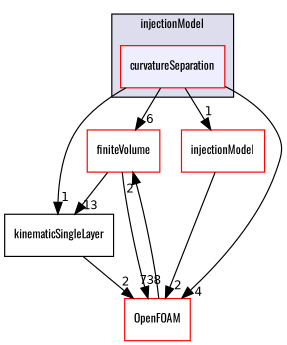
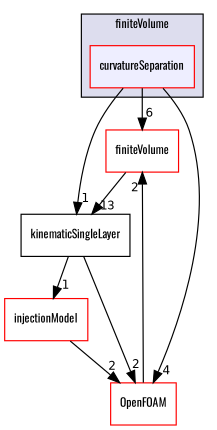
cluster "injectionModel": label "injectionModel" -> "finiteVolume"
edge "curvatureSeparation" -> "injectionModel": now "kinematicSingleLayer" -> "injectionModel"
edge "finiteVolume" -> "OpenFOAM": removed
